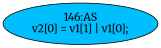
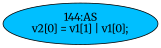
node "146:AS v2[0] = v1[1] | v1[0];": label "146:AS v2[0] = v1[1] | v1[0];" -> "144:AS v2[0] = v1[1] | v1[0];"
